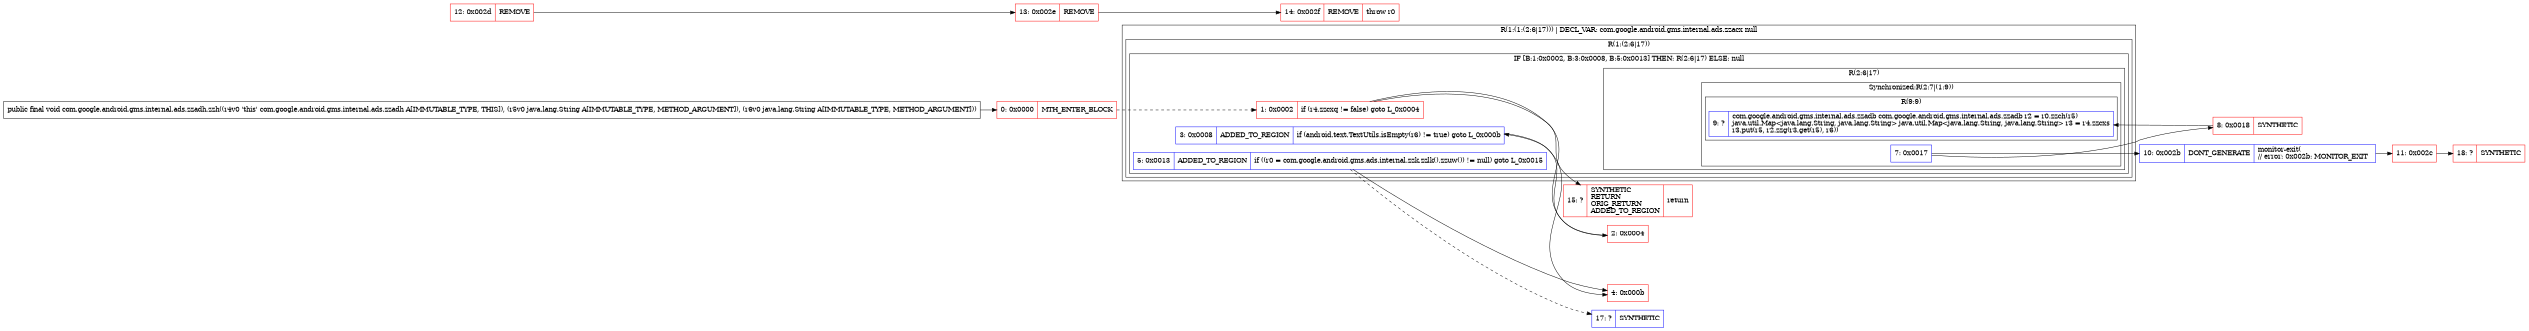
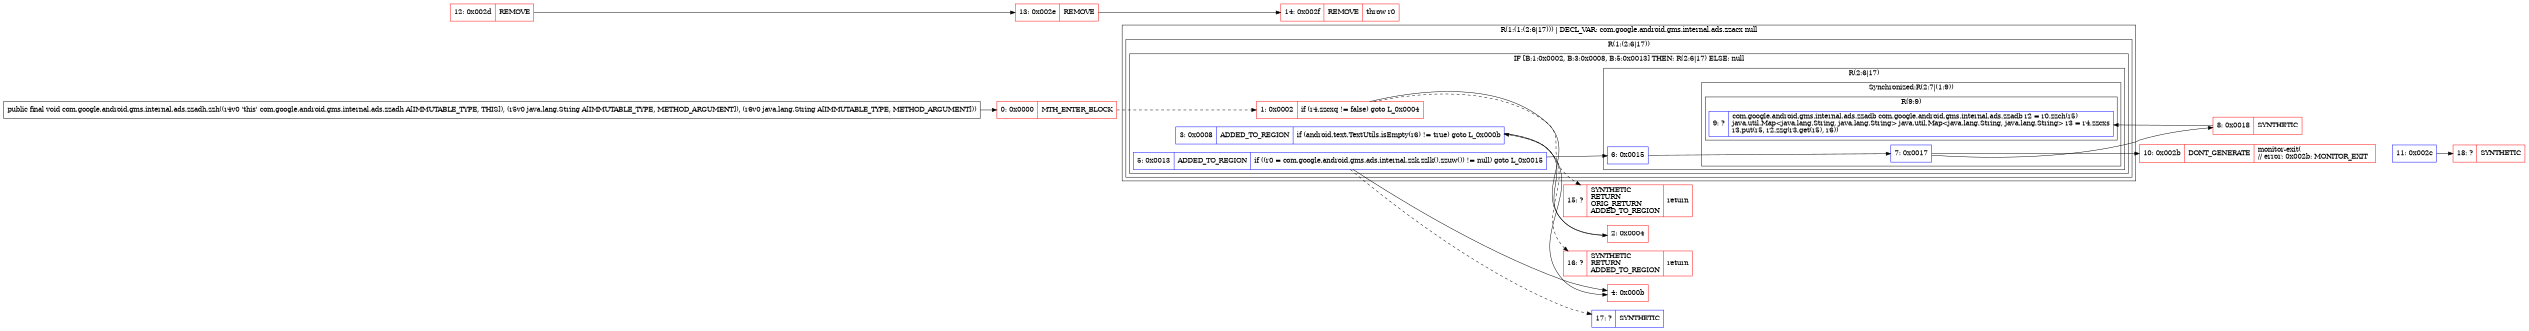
edge "1: 0x0002" -> "15: ?": style solid -> dashed
node "10: 0x002b": color blue -> red
edge "10: 0x002b" -> "11: 0x002c": removed
node "11: 0x002c": color red -> blue
node "6: 0x0015": added
node "16: ?": added
